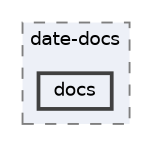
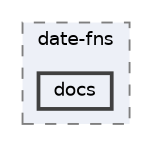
cluster "date-docs": label "date-docs" -> "date-fns"
